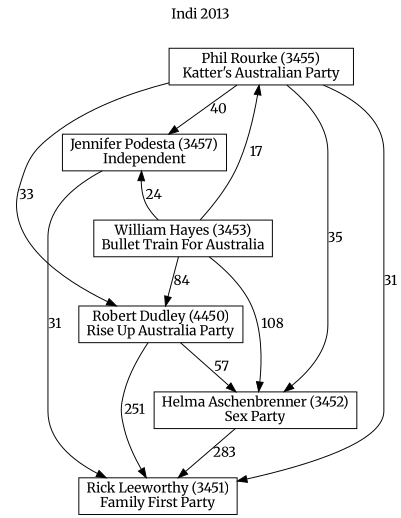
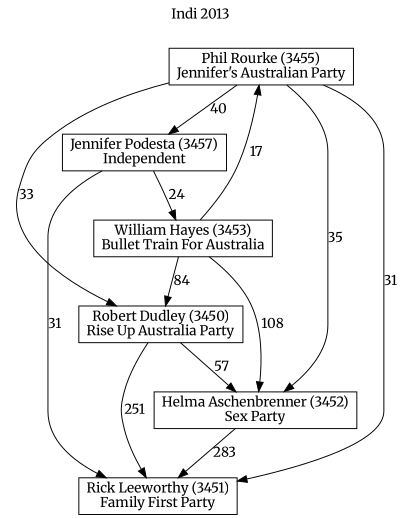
node "Phil Rourke (3455) Katter's Australian Party": label "Phil Rourke (3455) Katter's Australian Party" -> "Phil Rourke (3455) Jennifer's Australian Party"
edge "William Hayes (3453) Bullet Train For Australia" -> "Jennifer Podesta (3457) Independent": reversed
node "Robert Dudley (4450) Rise Up Australia Party": label "Robert Dudley (4450) Rise Up Australia Party" -> "Robert Dudley (3450) Rise Up Australia Party"
